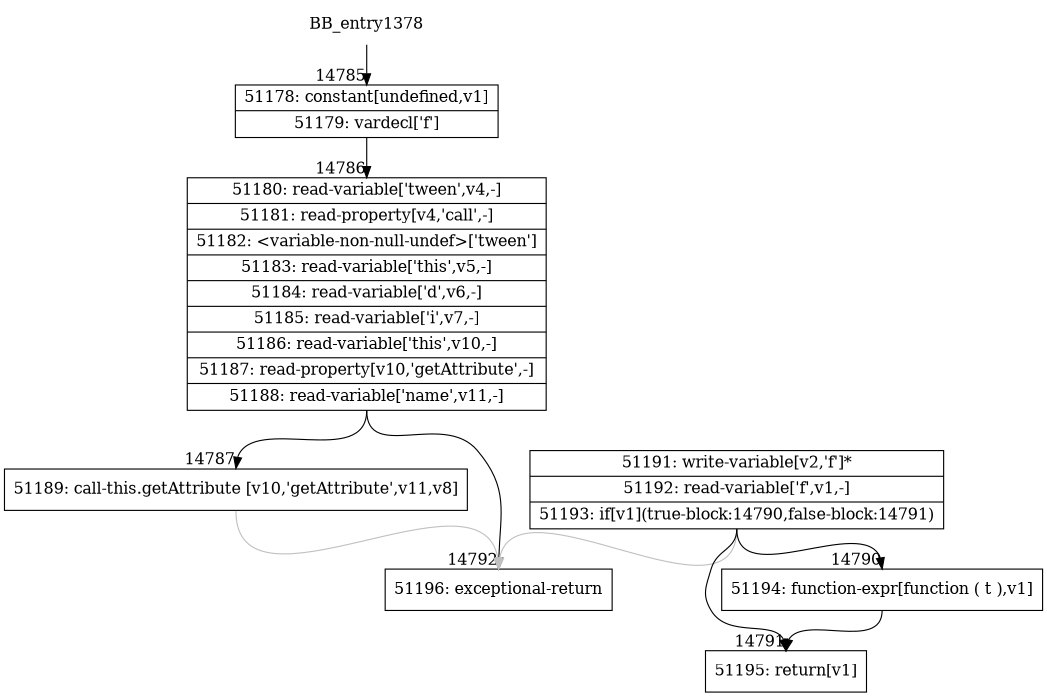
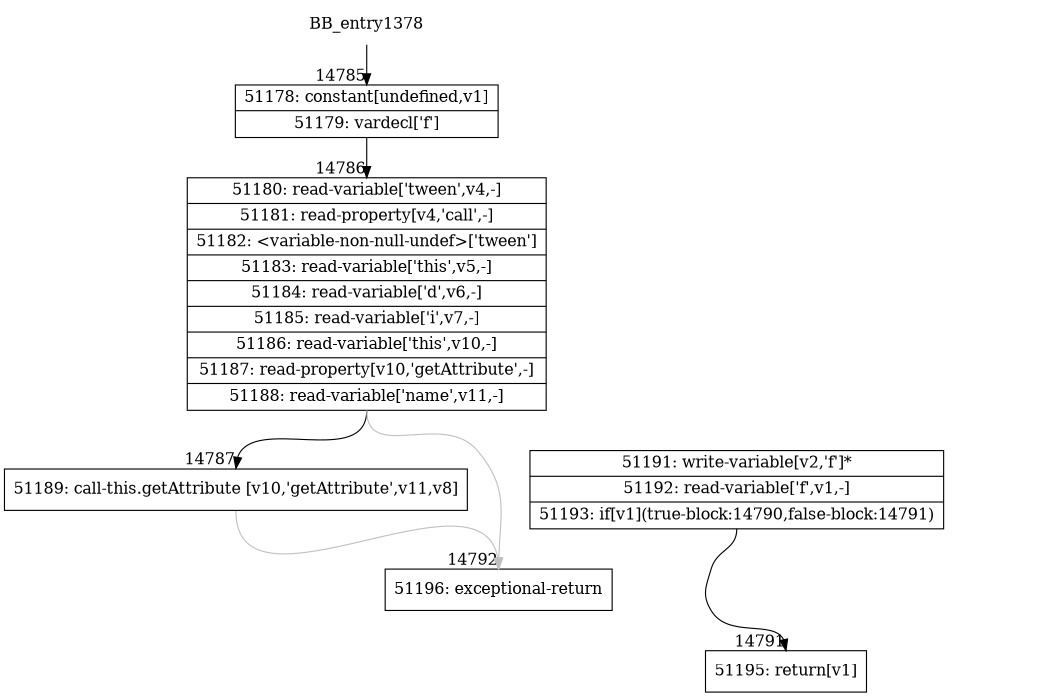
edge "51180: read-variable['tween',v4,-]" -> "51196: exceptional-return": color black -> gray
edge "51191: write-variable[v2,'f']*" -> "51196: exceptional-return": removed
node "51194: function-expr[function ( t ),v1]": removed
